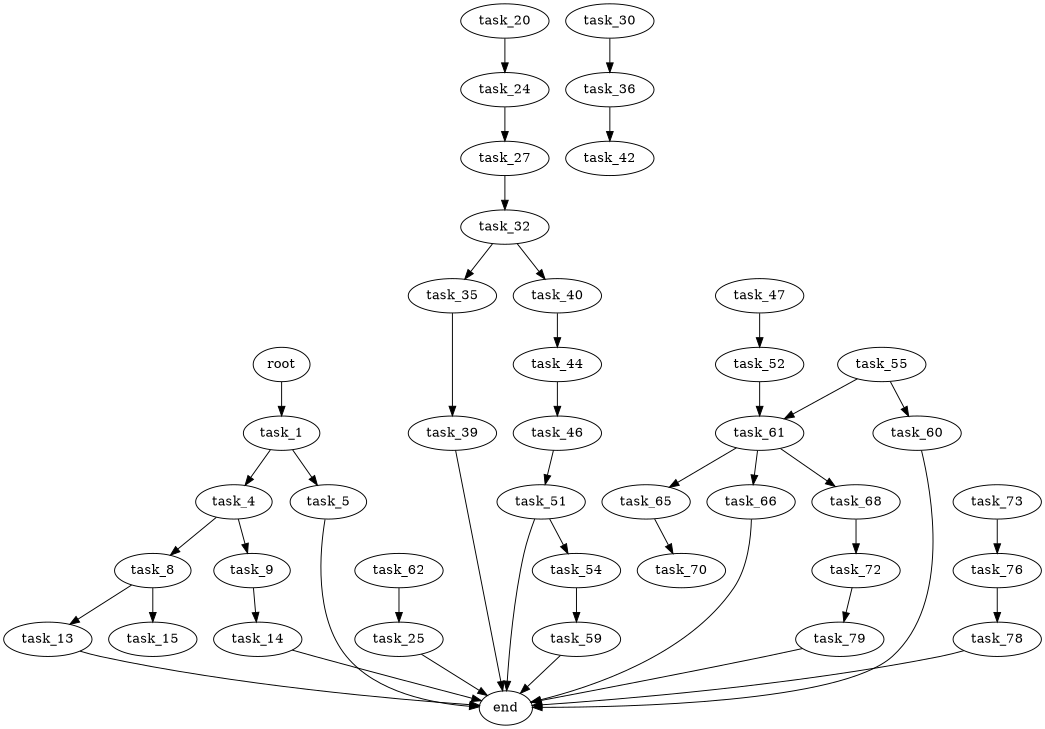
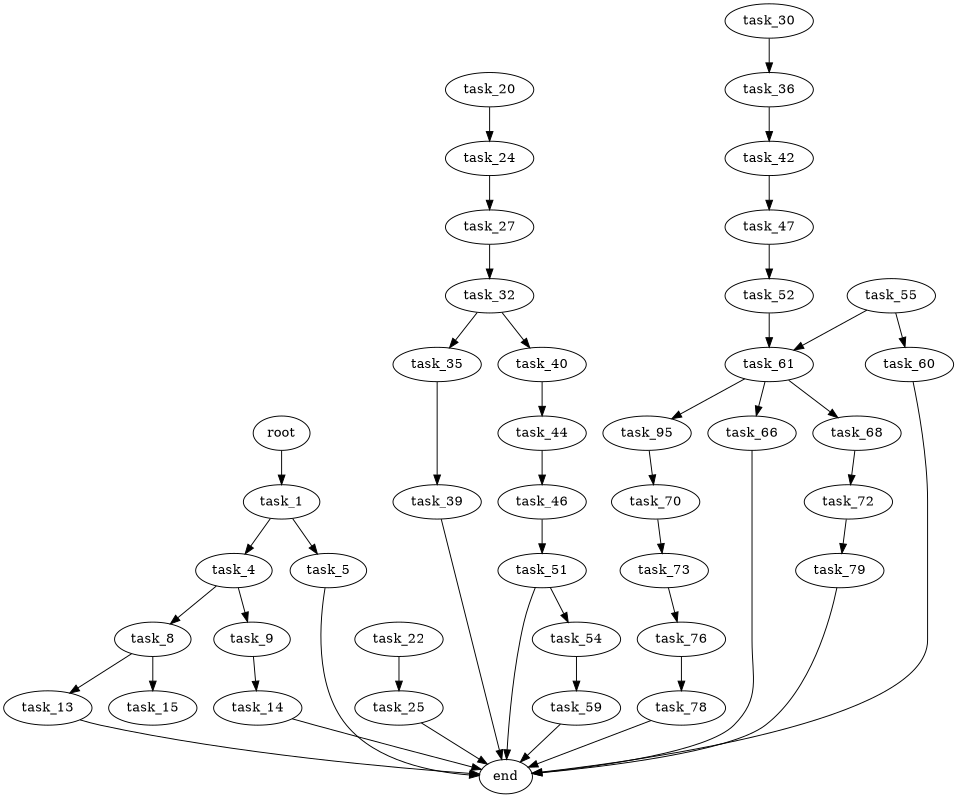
edge "task_42" -> "task_47": added
node "task_65": label "task_65" -> "task_95"
edge "task_70" -> "task_73": added
node "task_62": label "task_62" -> "task_22"
